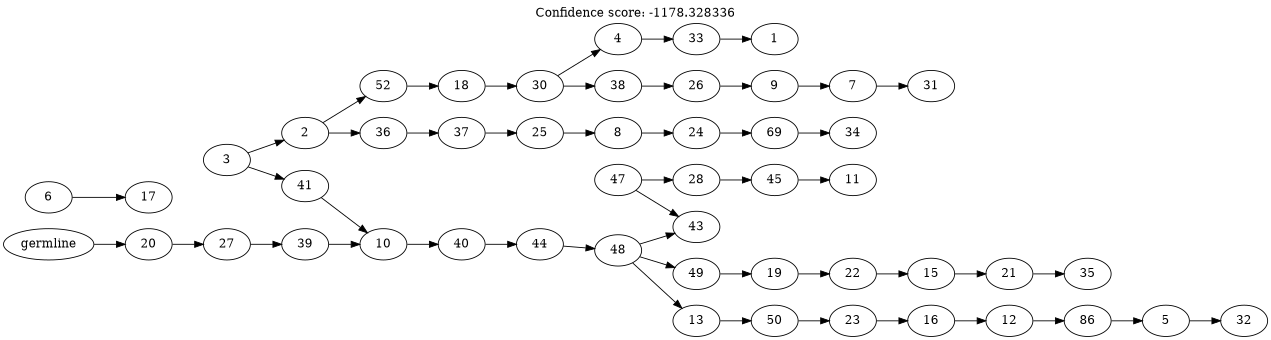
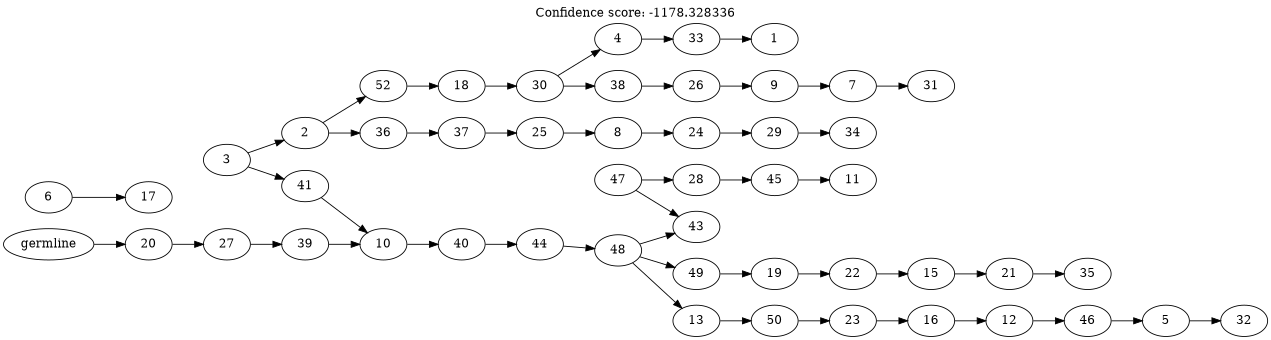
node "69": label "69" -> "29"
node "86": label "86" -> "46"
